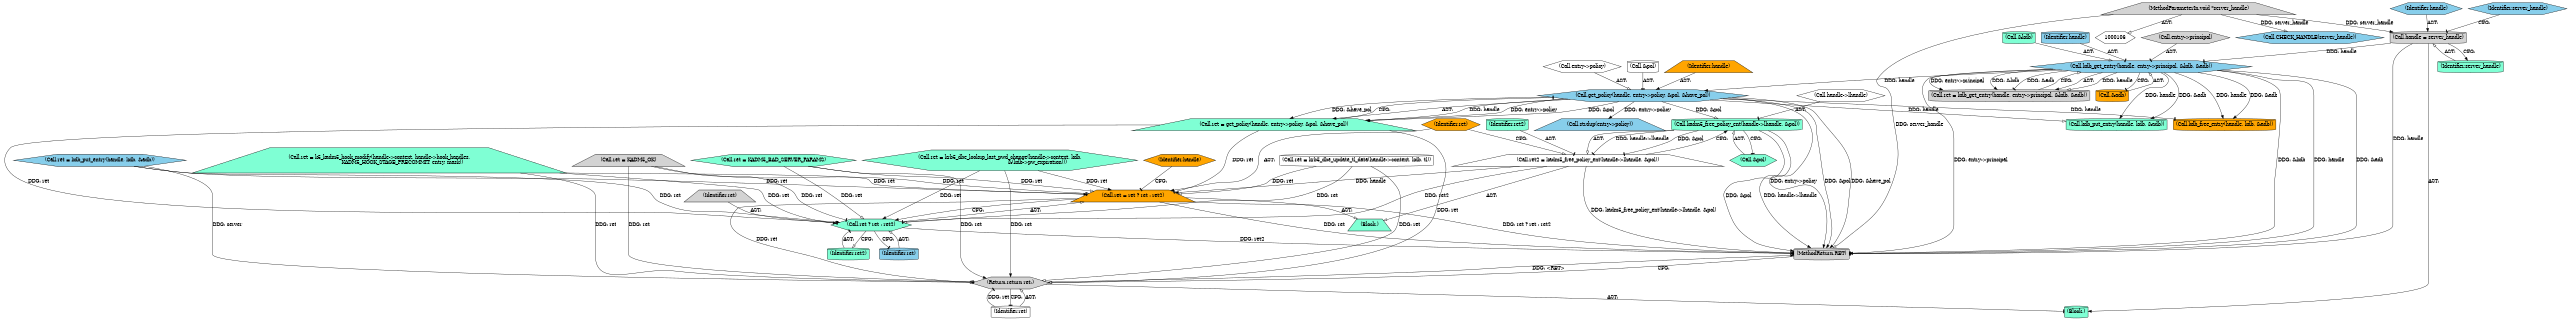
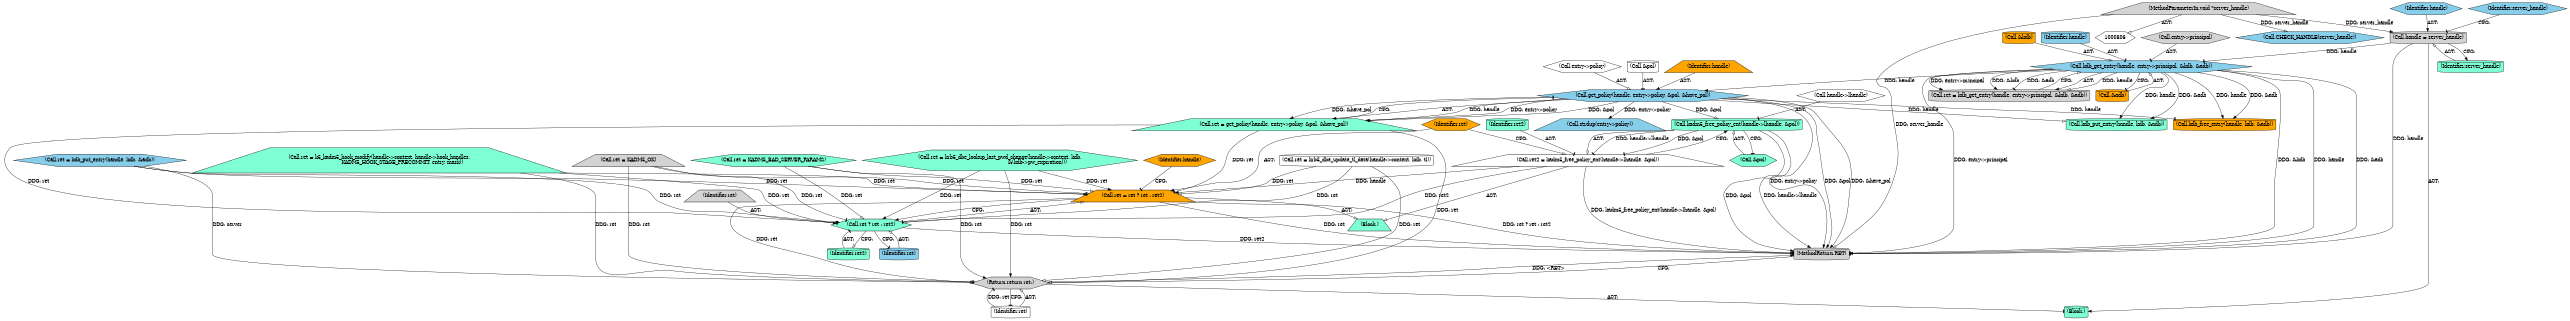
node "(Call,&kdb)": fillcolor aquamarine -> orange
node "1000106": label "1000106" -> "1000806"
